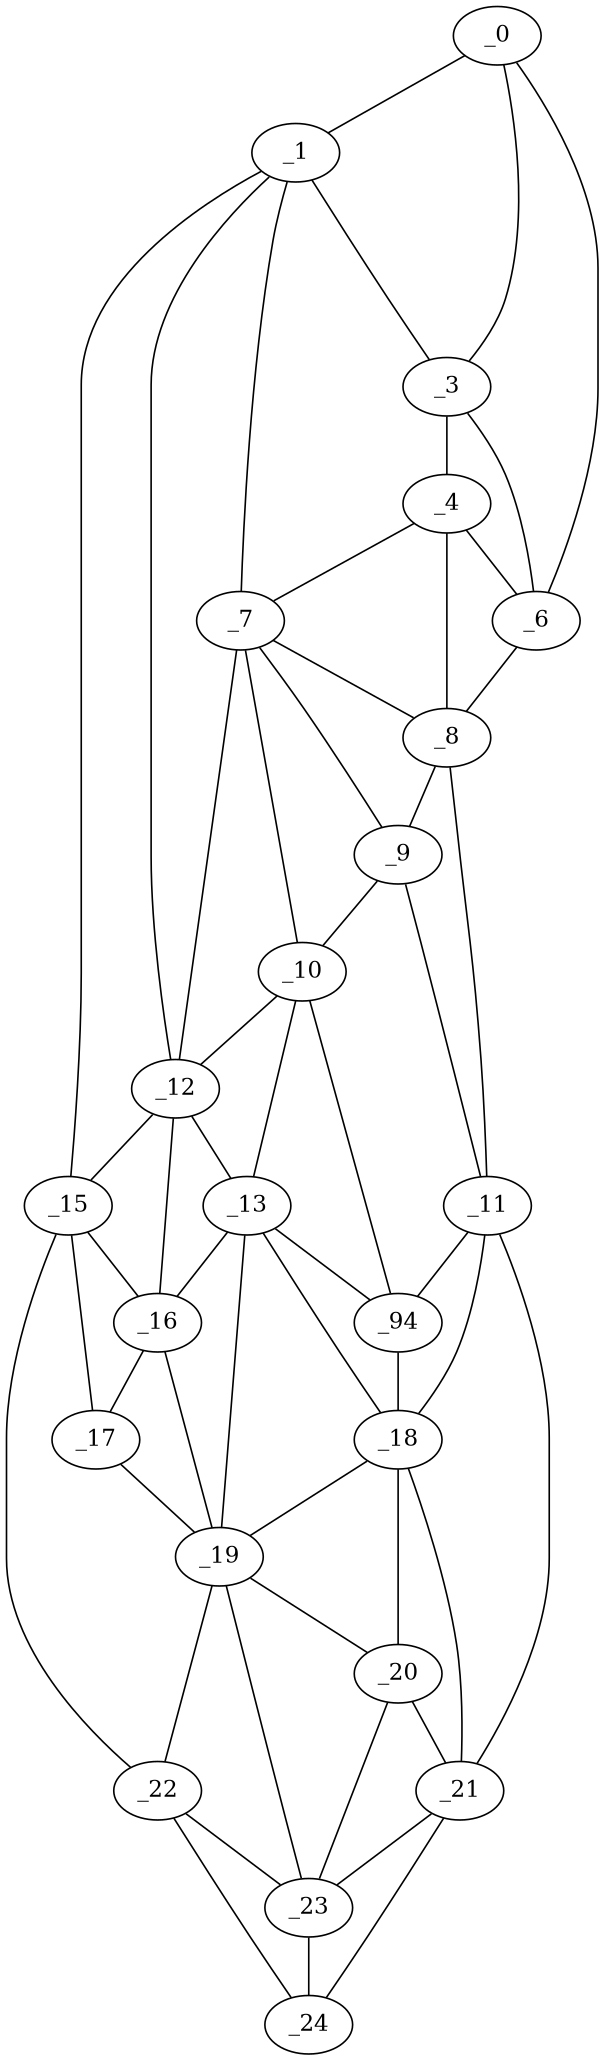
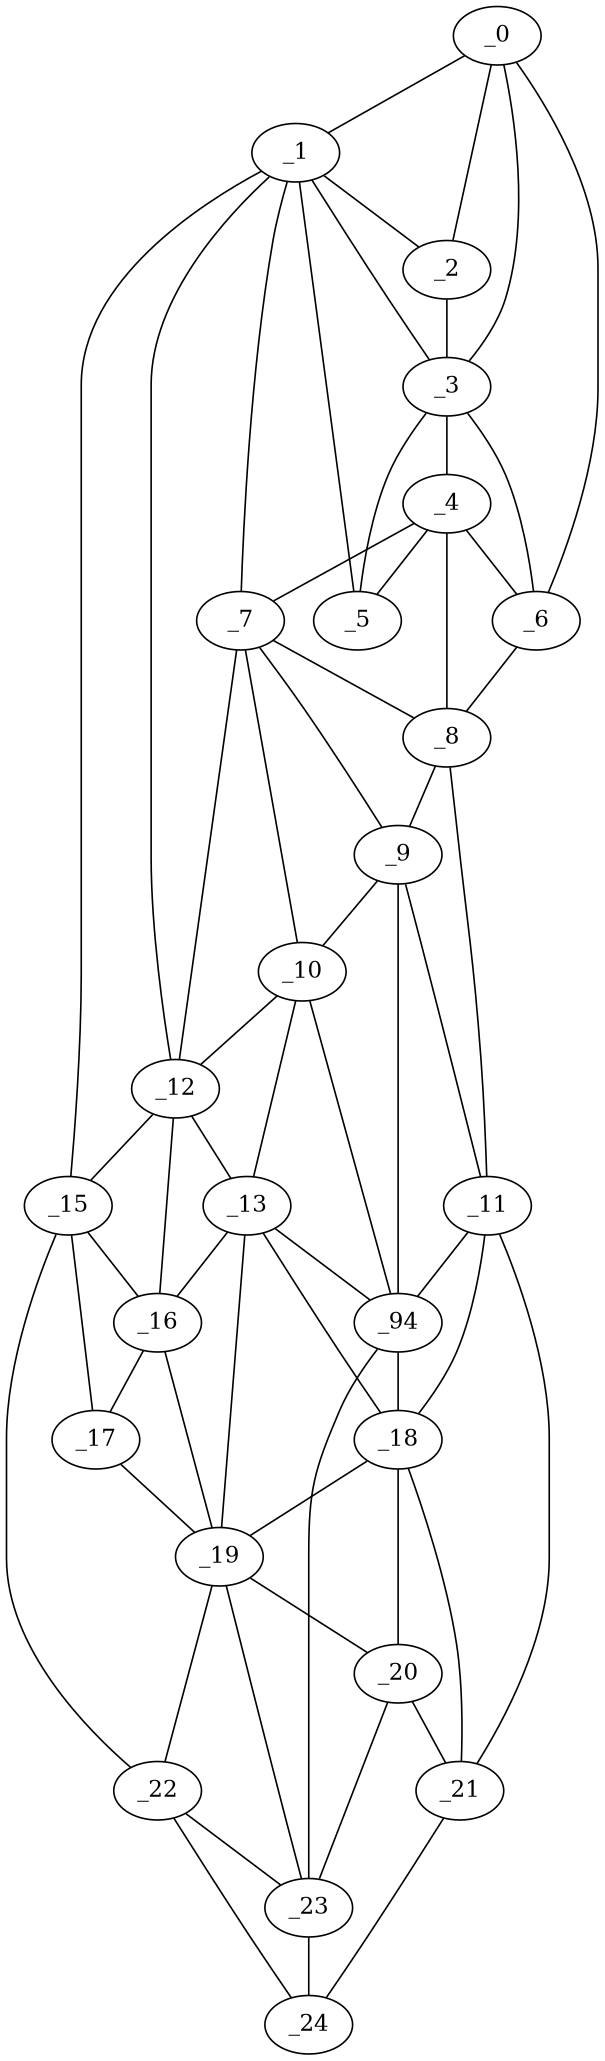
node "_2": added
node "_5": added
edge "_9" -- "_94": added
edge "_21" -- "_23": now "_94" -- "_23"
